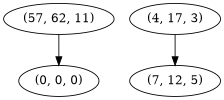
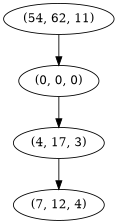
node "(57, 62, 11)": label "(57, 62, 11)" -> "(54, 62, 11)"
node "(7, 12, 5)": label "(7, 12, 5)" -> "(7, 12, 4)"
edge "(0, 0, 0)" -> "(4, 17, 3)": added
